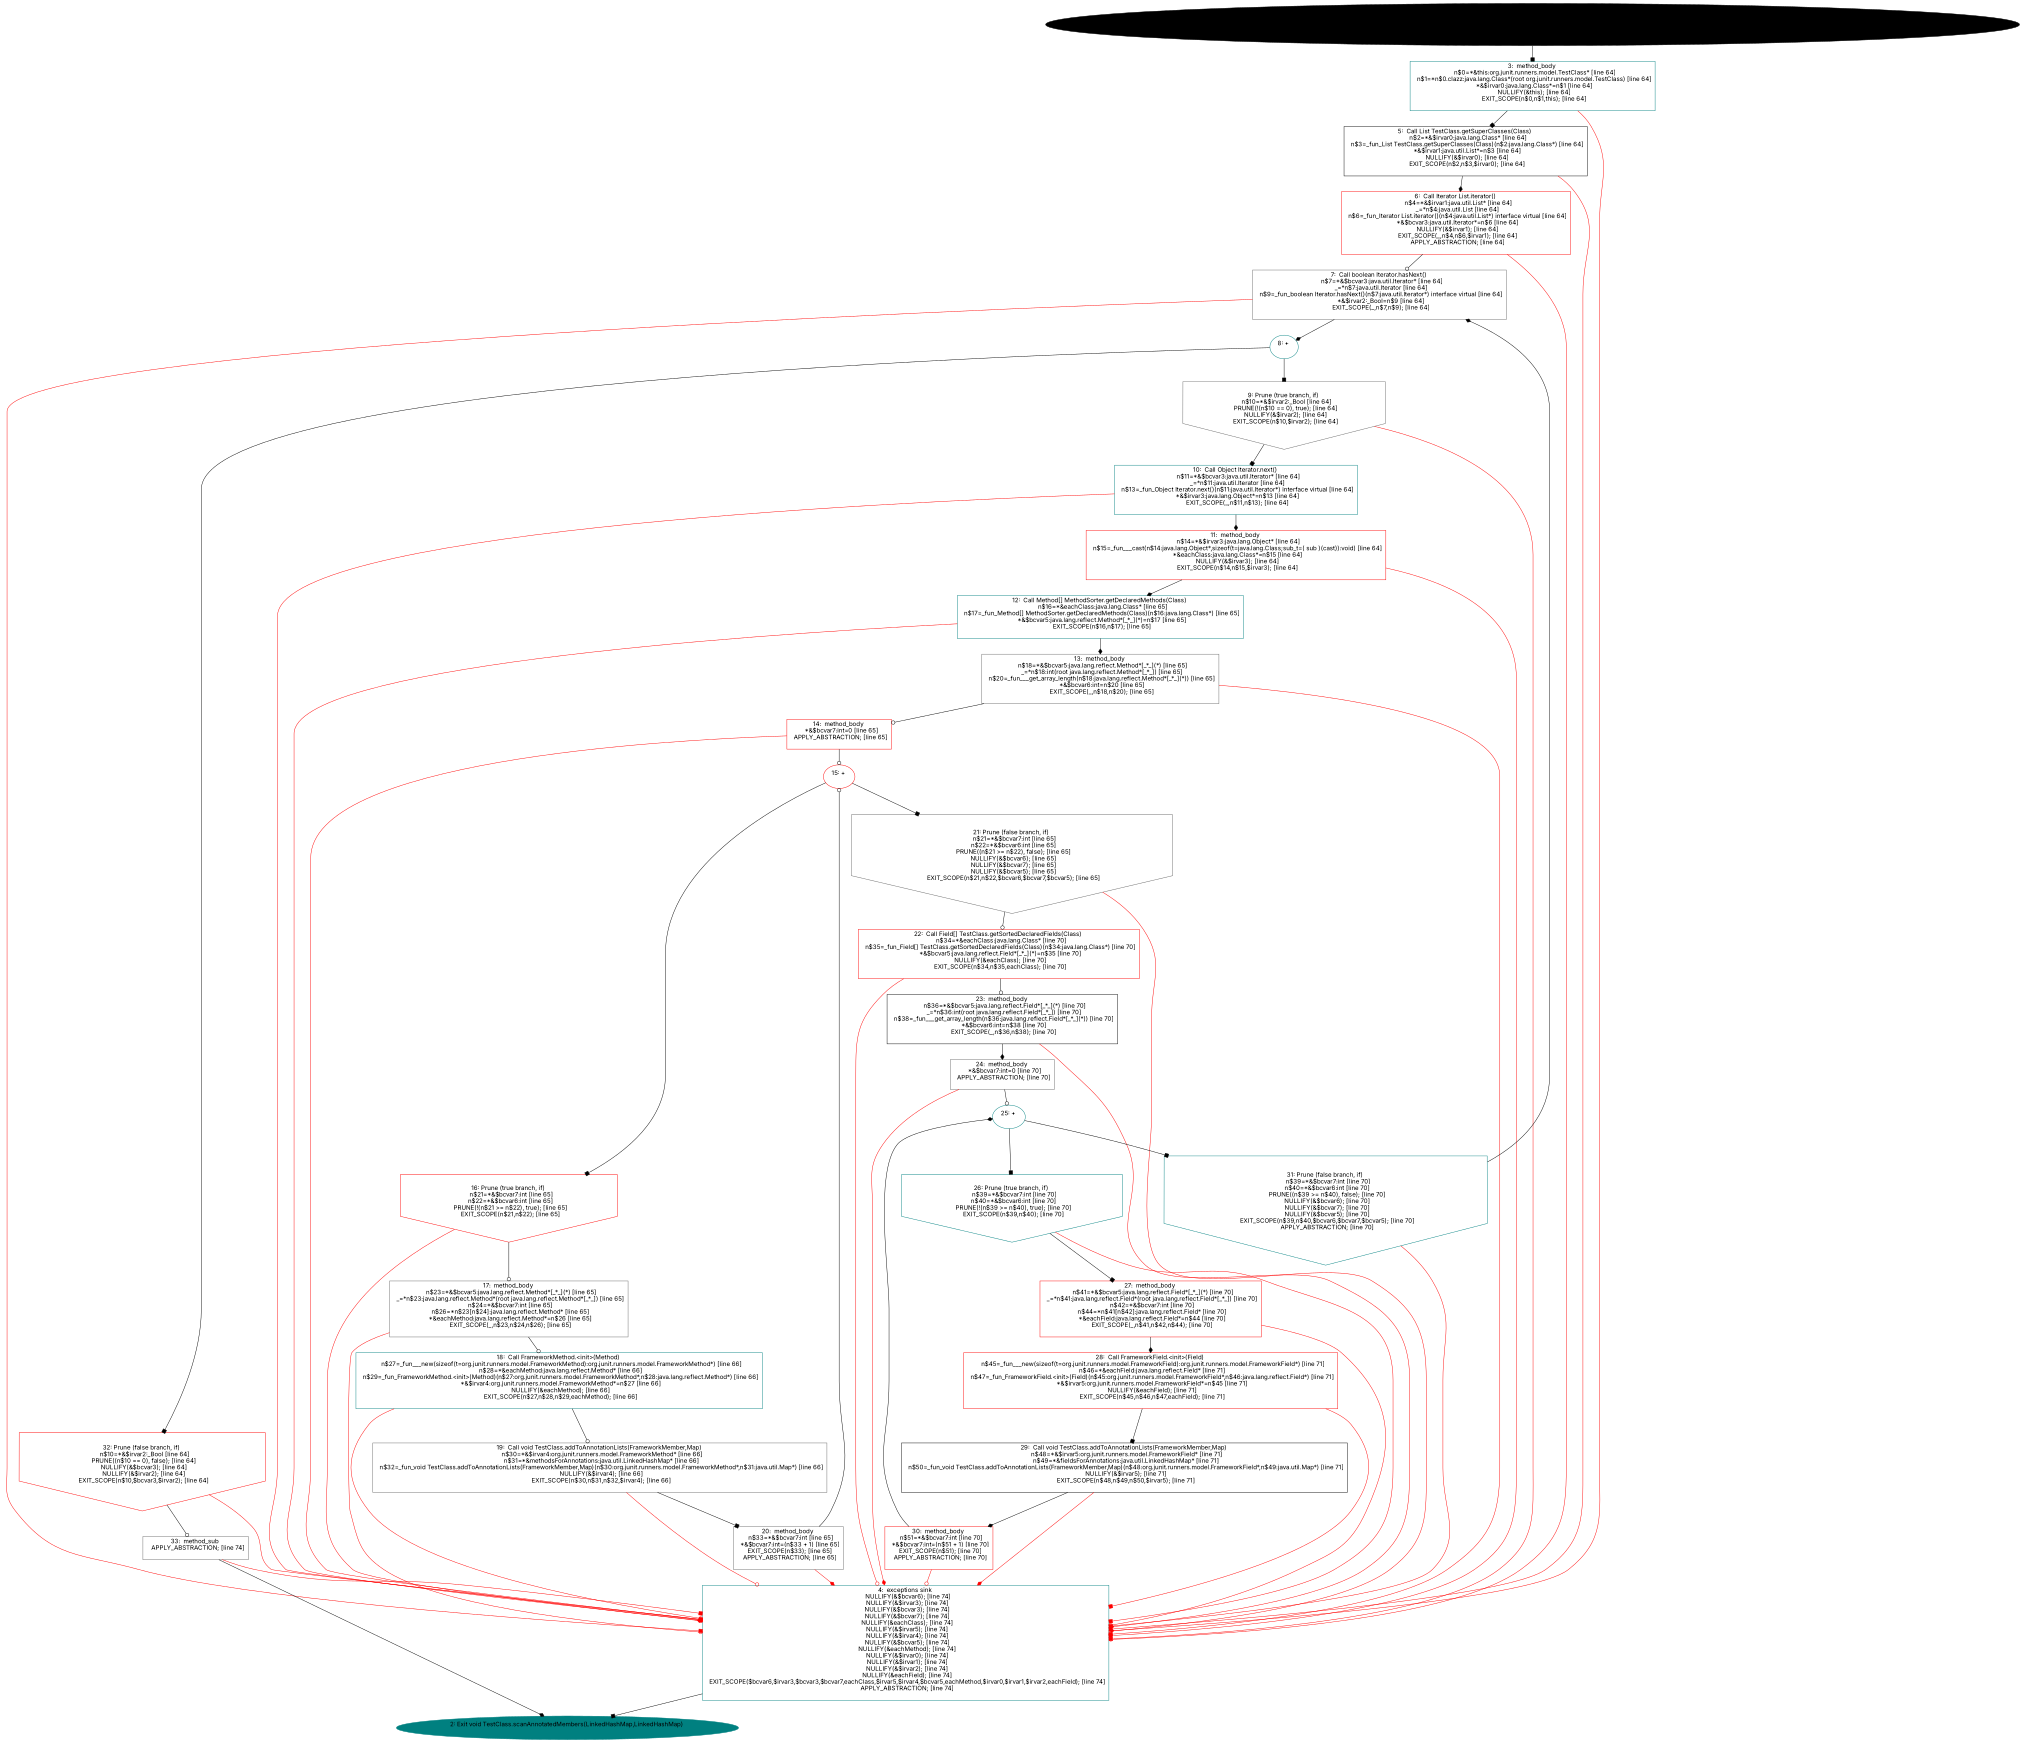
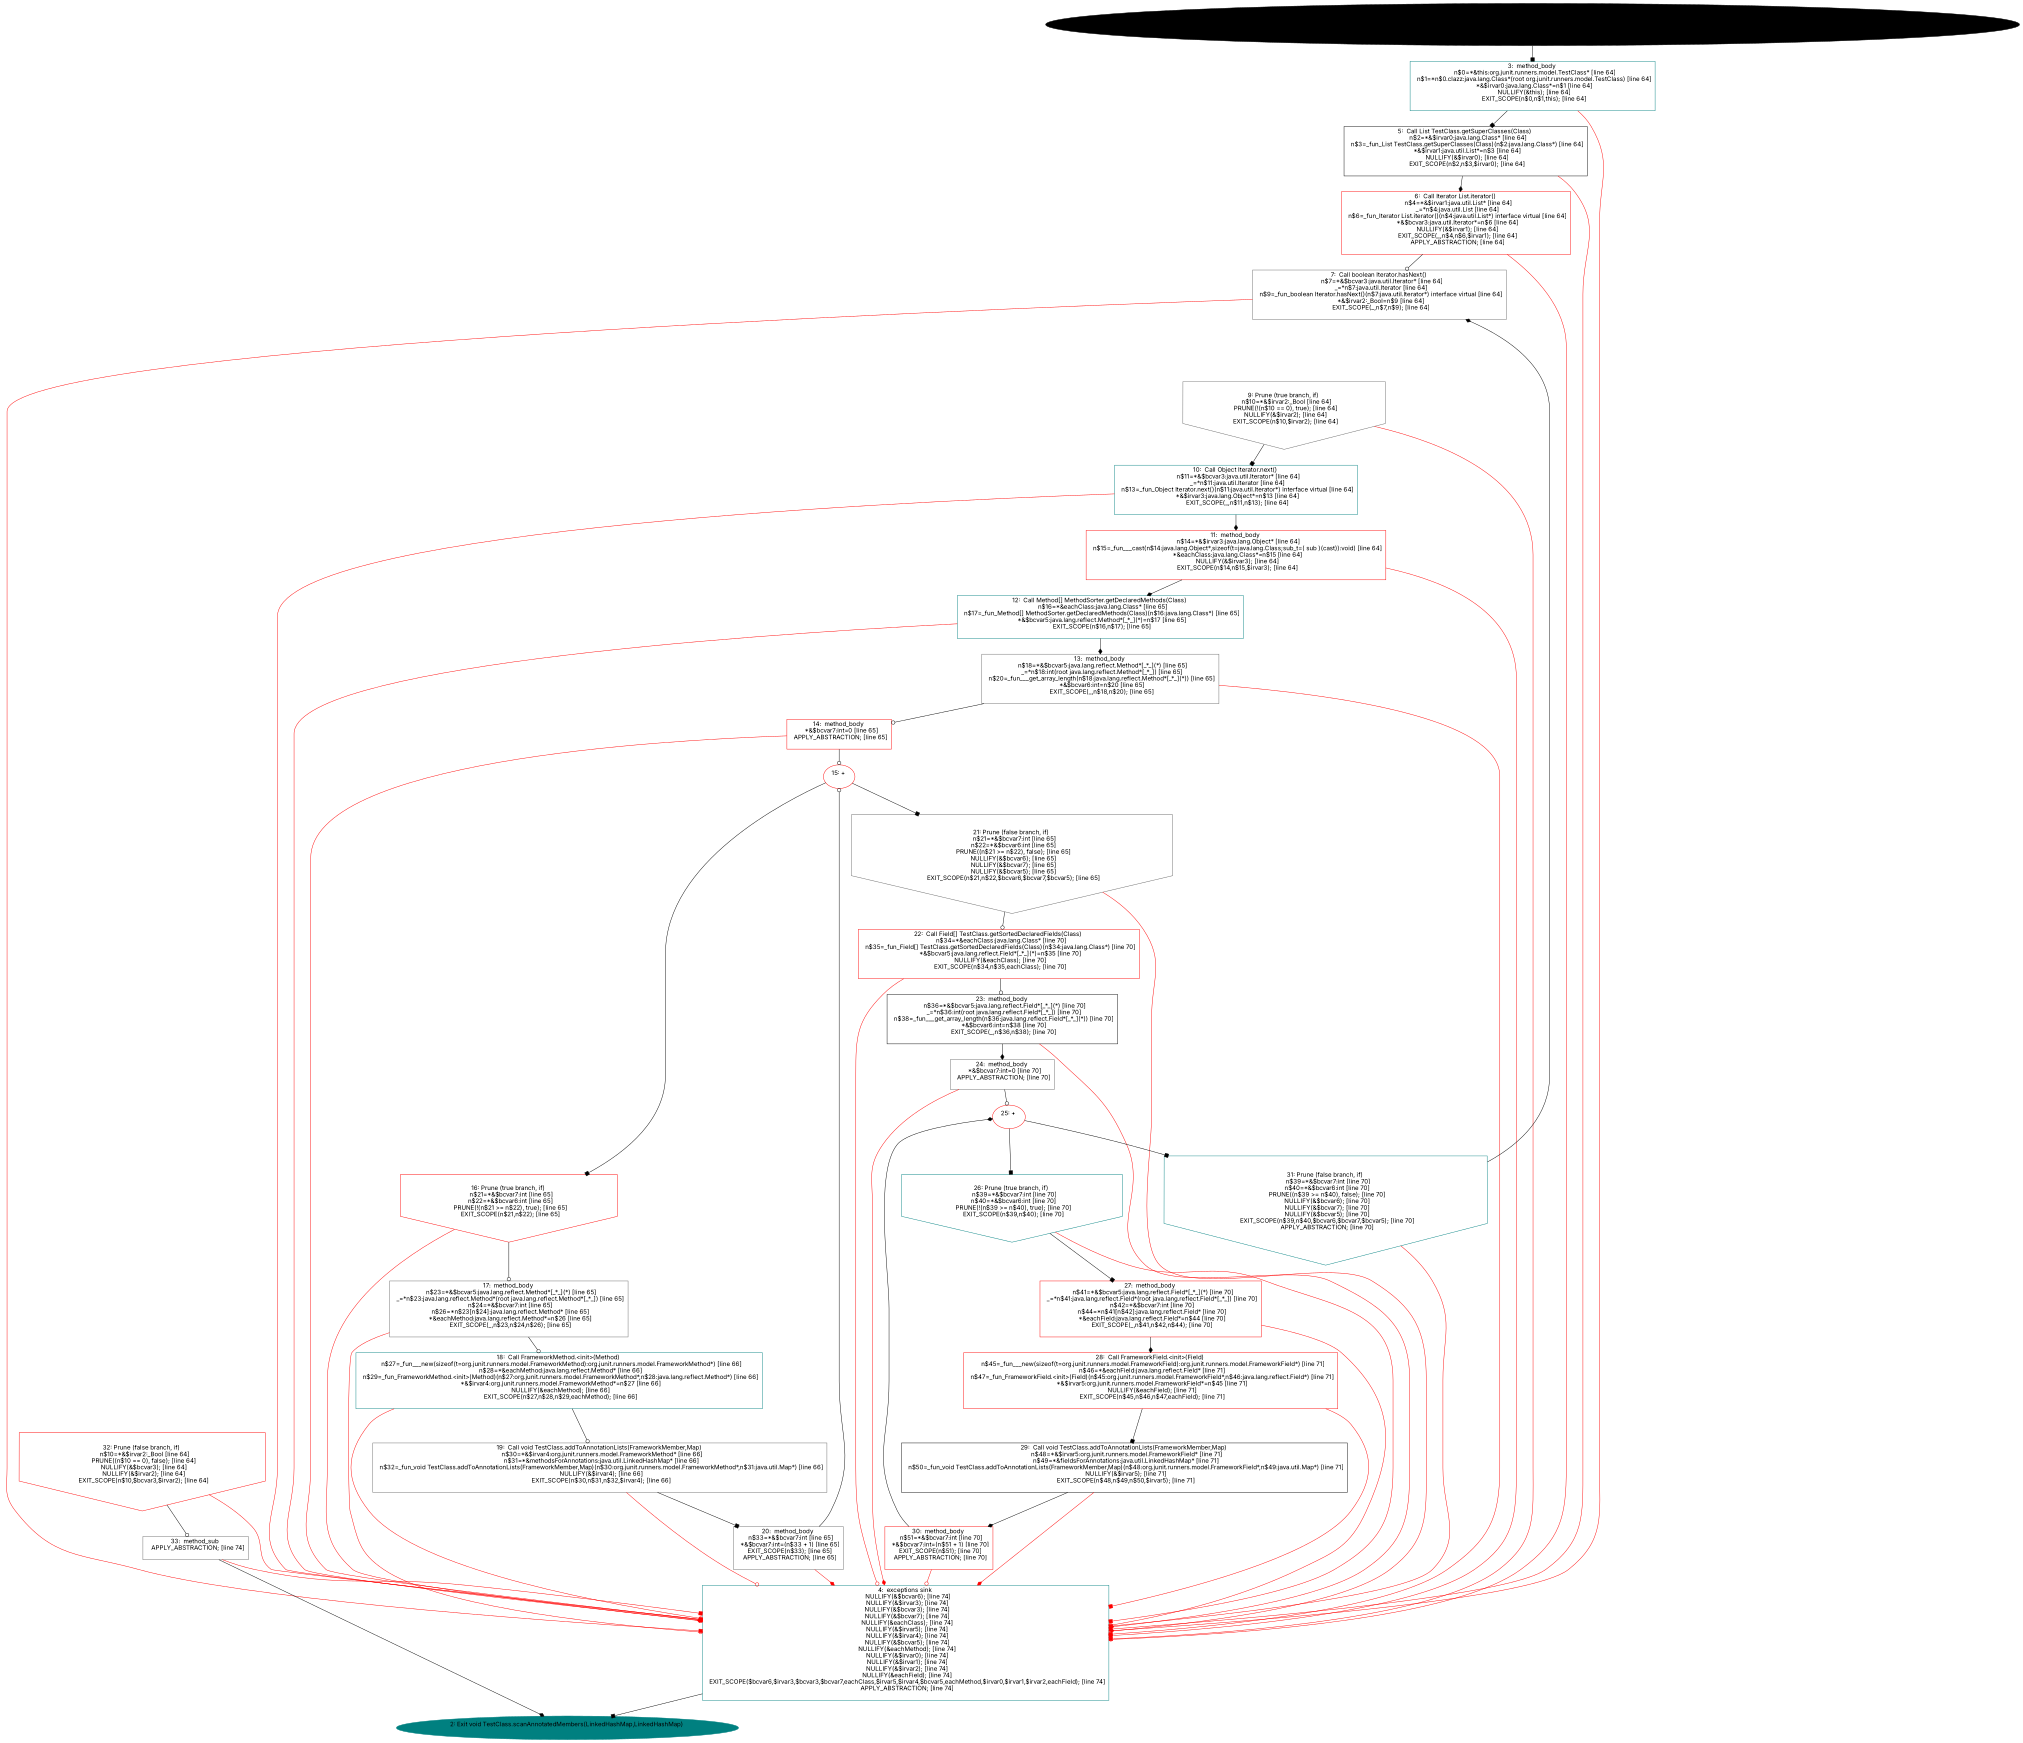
node "8: +": removed
node "25: +": color teal -> red
